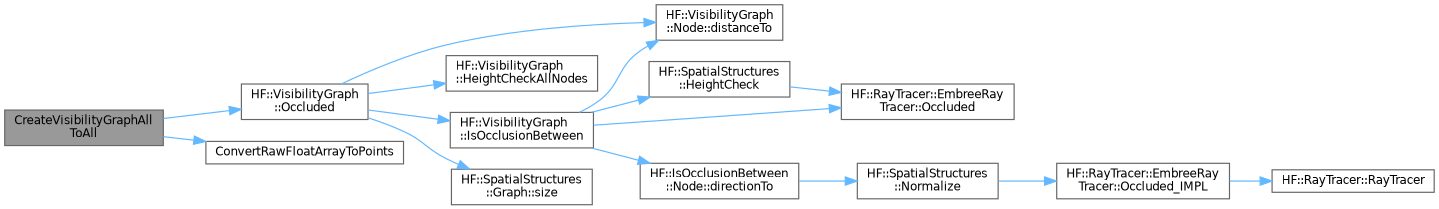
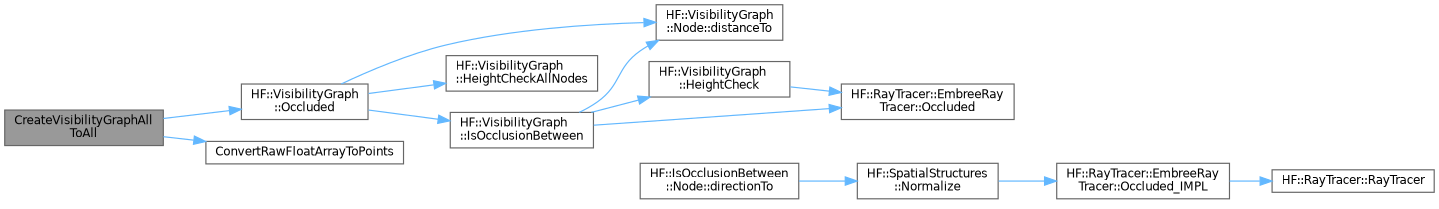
node "HF::SpatialStructures ::HeightCheck": label "HF::SpatialStructures ::HeightCheck" -> "HF::VisibilityGraph ::HeightCheck"
edge "HF::VisibilityGraph ::IsOcclusionBetween" -> "HF::IsOcclusionBetween ::Node::directionTo": removed
node "HF::SpatialStructures ::Graph::size": removed
